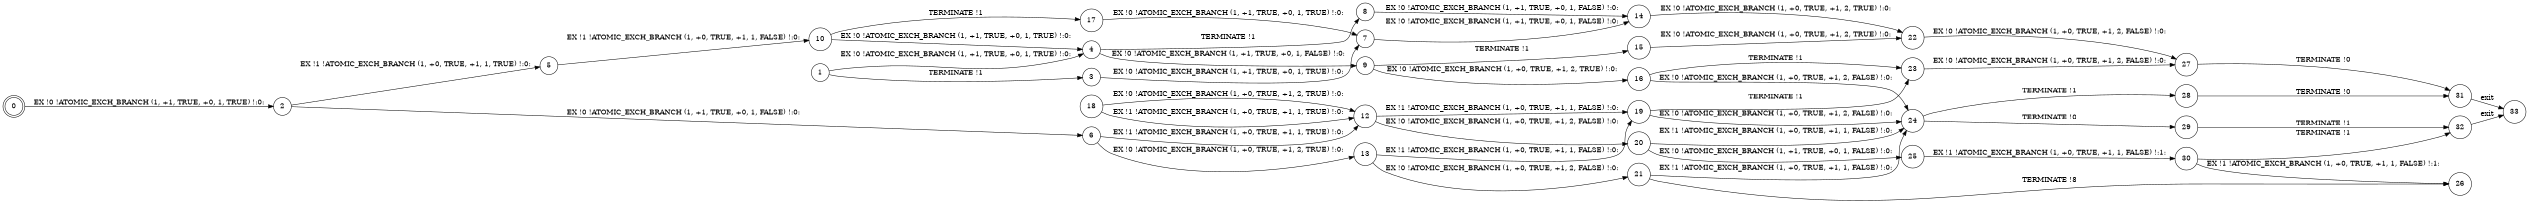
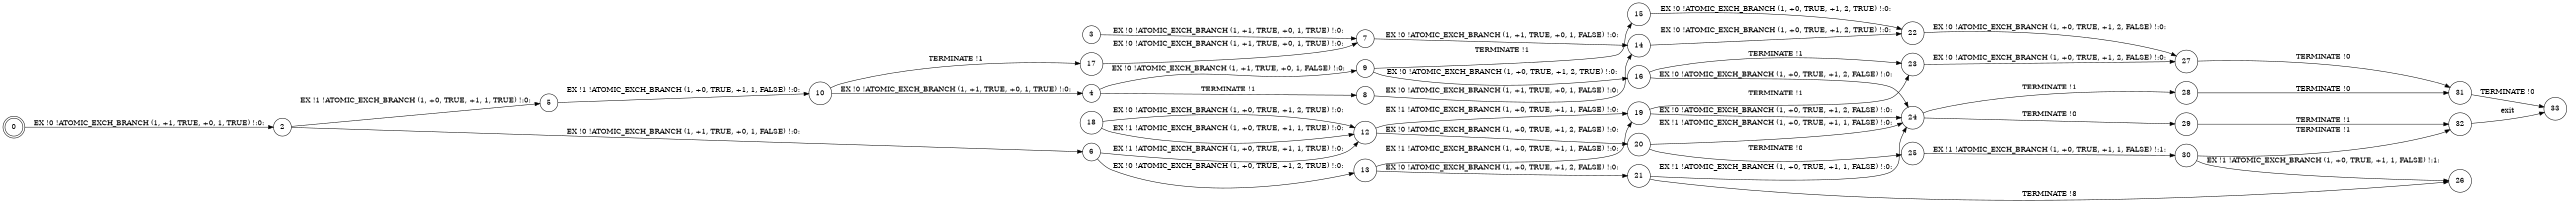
node "1": removed
edge "31" -> "33": label "exit" -> "TERMINATE !0"
edge "20" -> "25": label "EX !0 !ATOMIC_EXCH_BRANCH (1, +1, TRUE, +0, 1, FALSE) !:0:" -> "TERMINATE !0"
